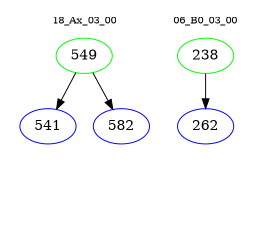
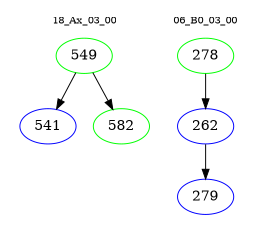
node "238": label "238" -> "278"
node "582": color blue -> green
node "279": added
